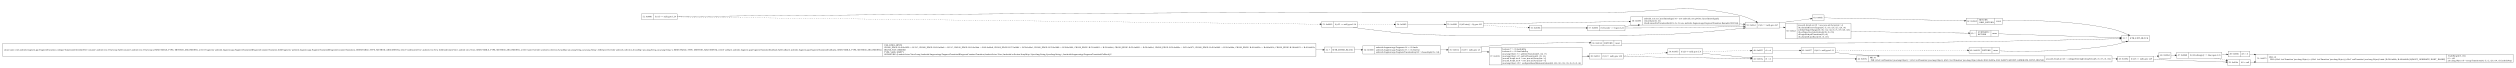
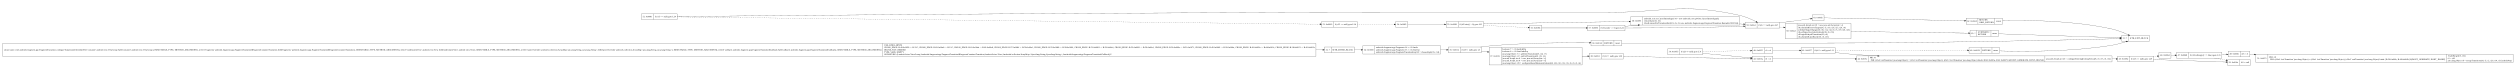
edge "53: 0x0083" -> "59: 0x00a1": removed
edge "38: 0x0051" -> "39: 0x0053": removed
edge "50: 0x006e" -> "51: 0x0071": removed
